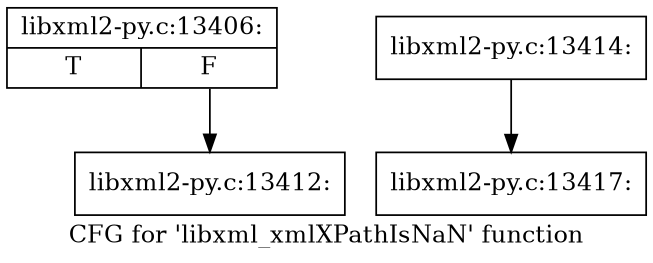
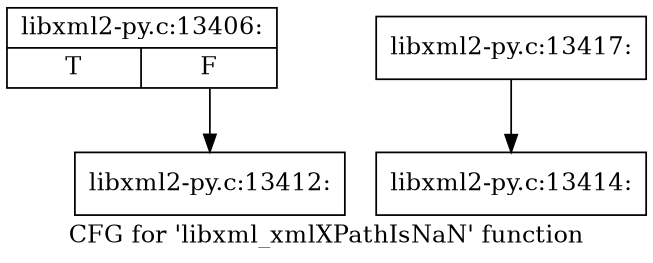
edge "libxml2-py.c:13414:" -> "libxml2-py.c:13417:": reversed
